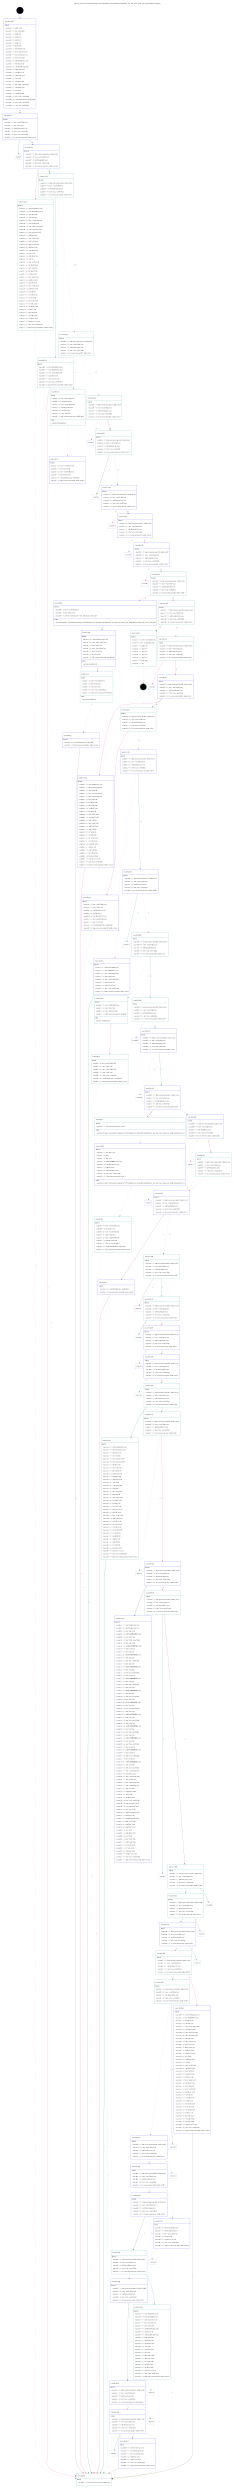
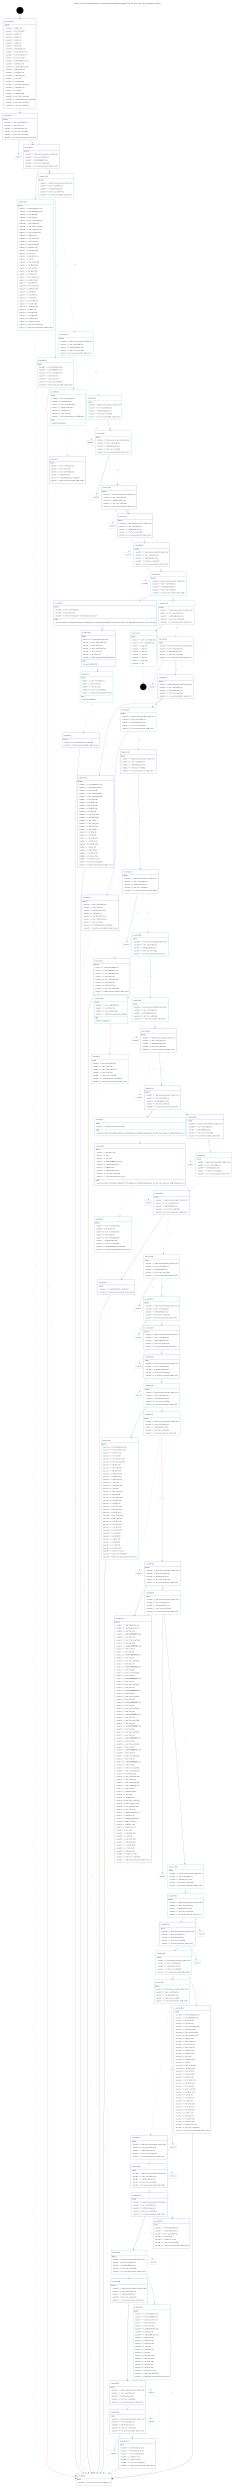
node "0x401dbb": removed
